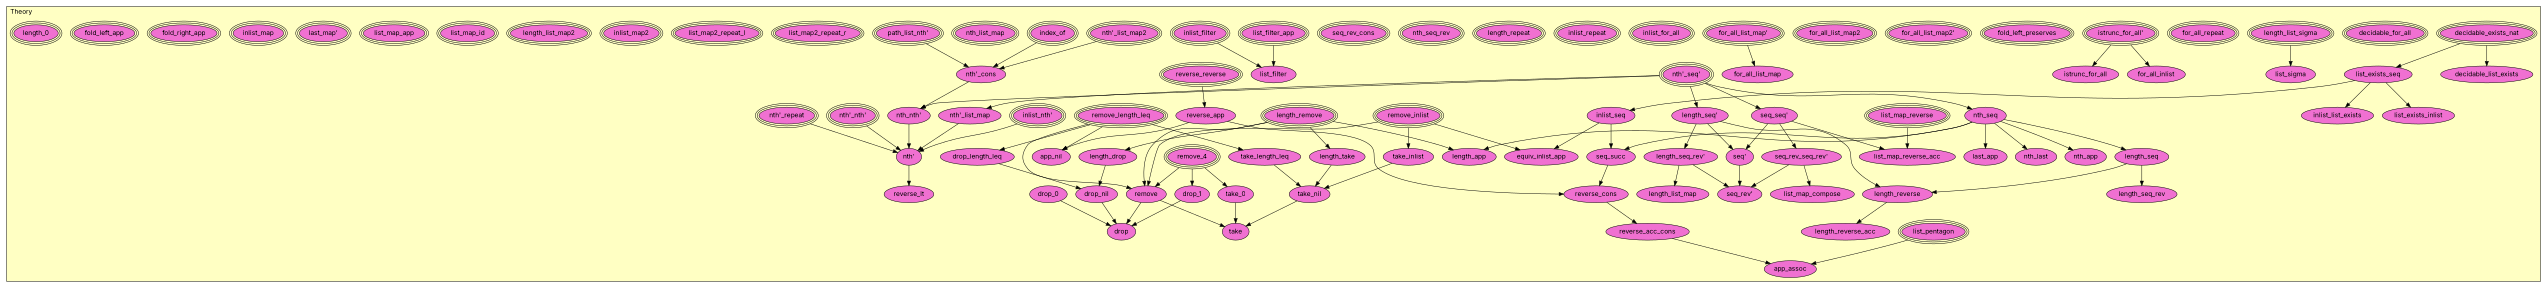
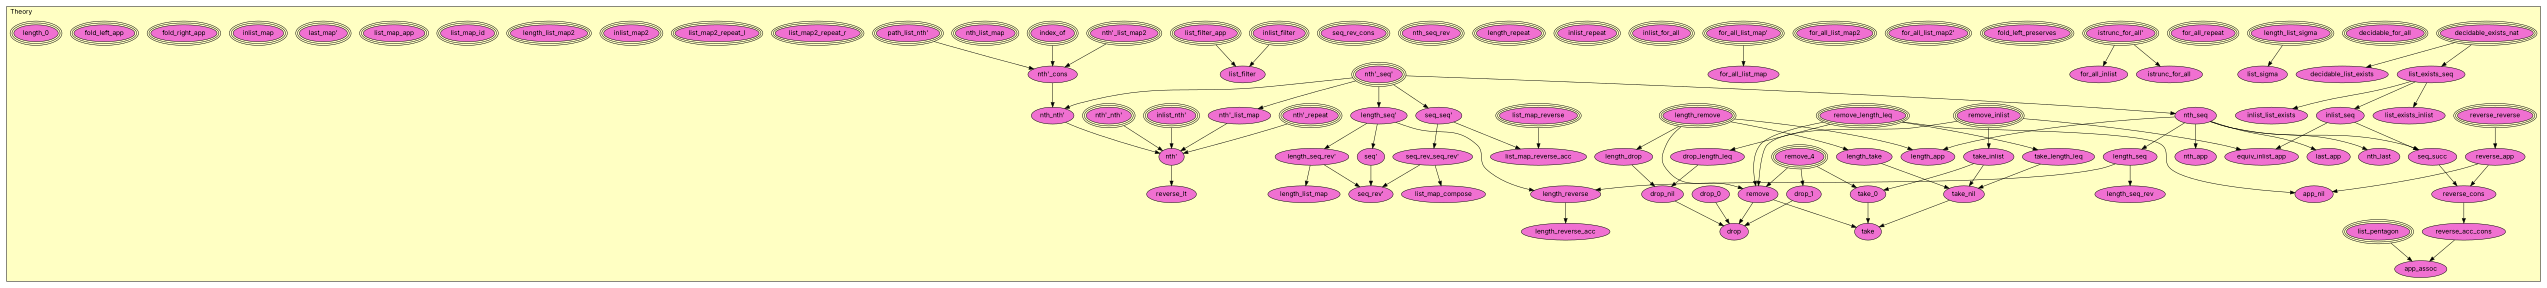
edge "seq_seq'" -> "seq'": removed
edge "take_inlist" -> "take_0": added
